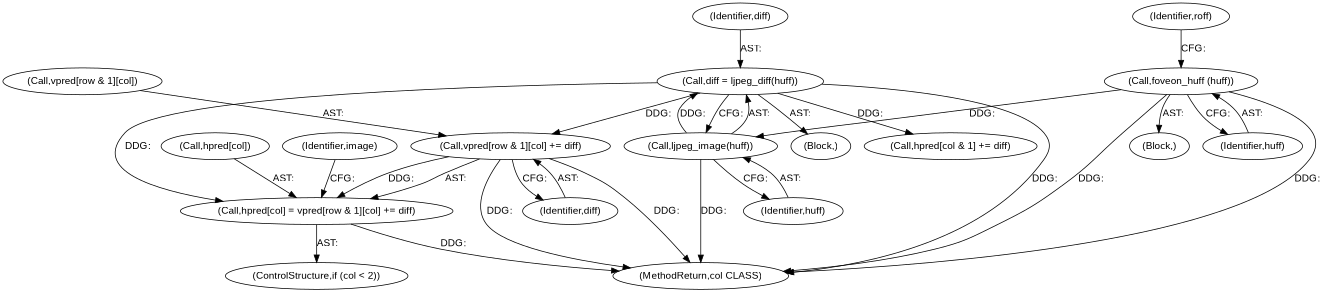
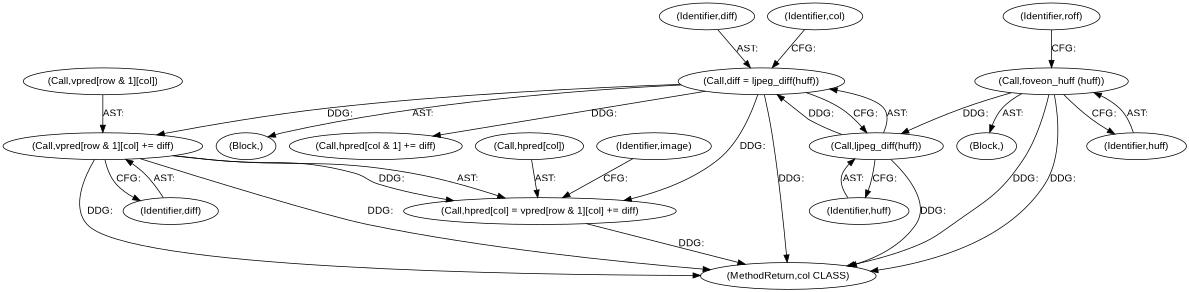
node "(Identifier,col)": added
node "(Call,ljpeg_image(huff))": label "(Call,ljpeg_image(huff))" -> "(Call,ljpeg_diff(huff))"
node "(ControlStructure,if (col < 2))": removed
